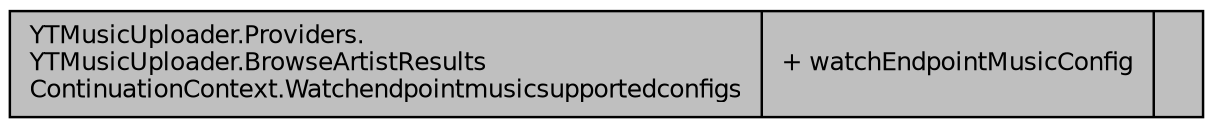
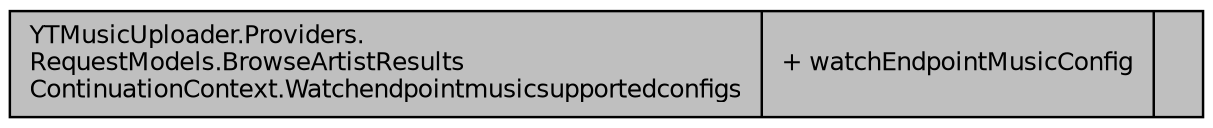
node "YTMusicUploader.Providers.": text "YTMusicUploader.BrowseArtistResults" -> "RequestModels.BrowseArtistResults"
